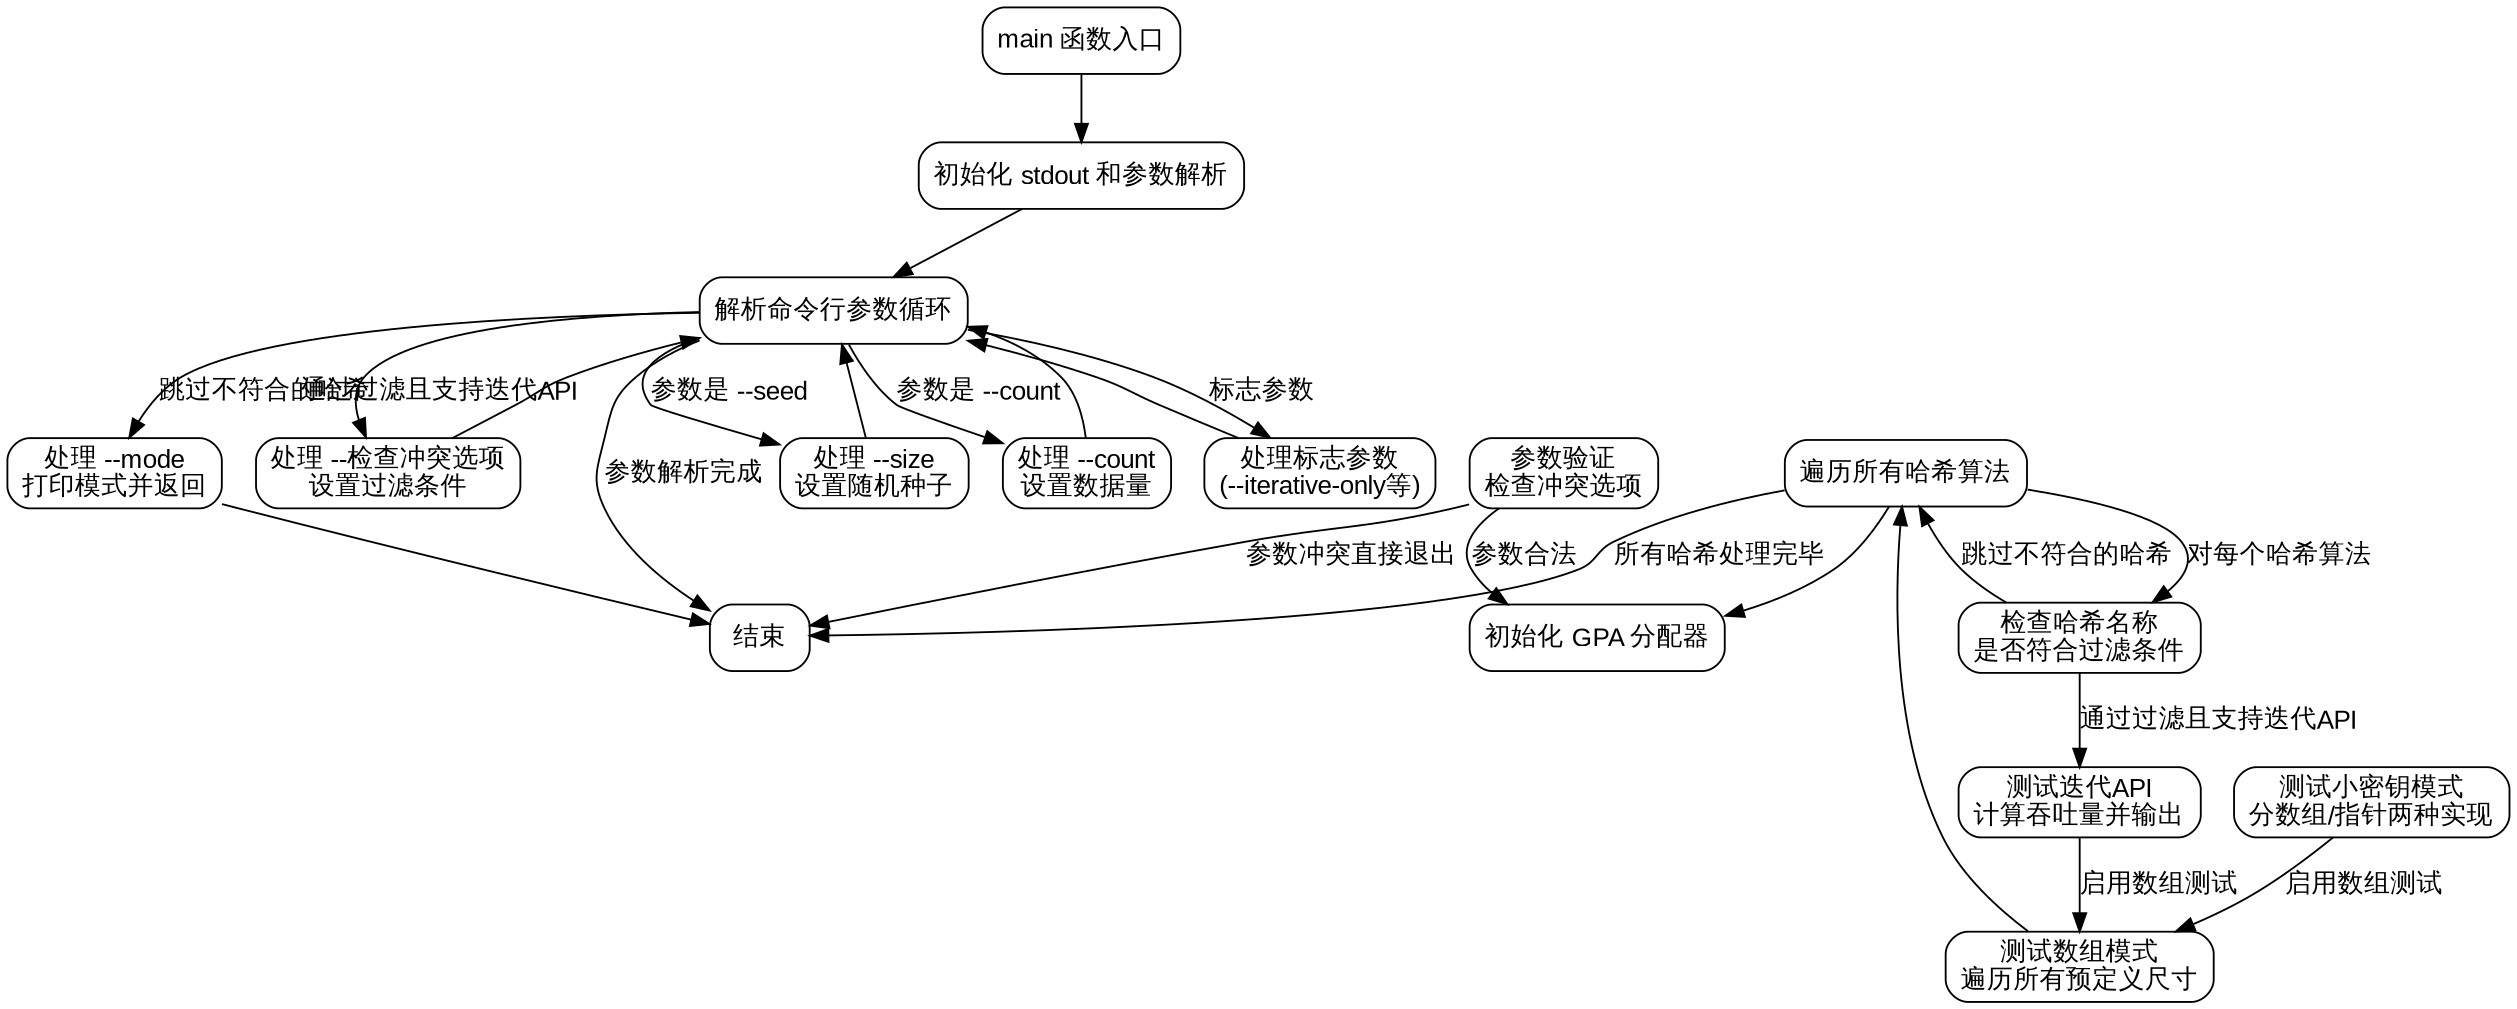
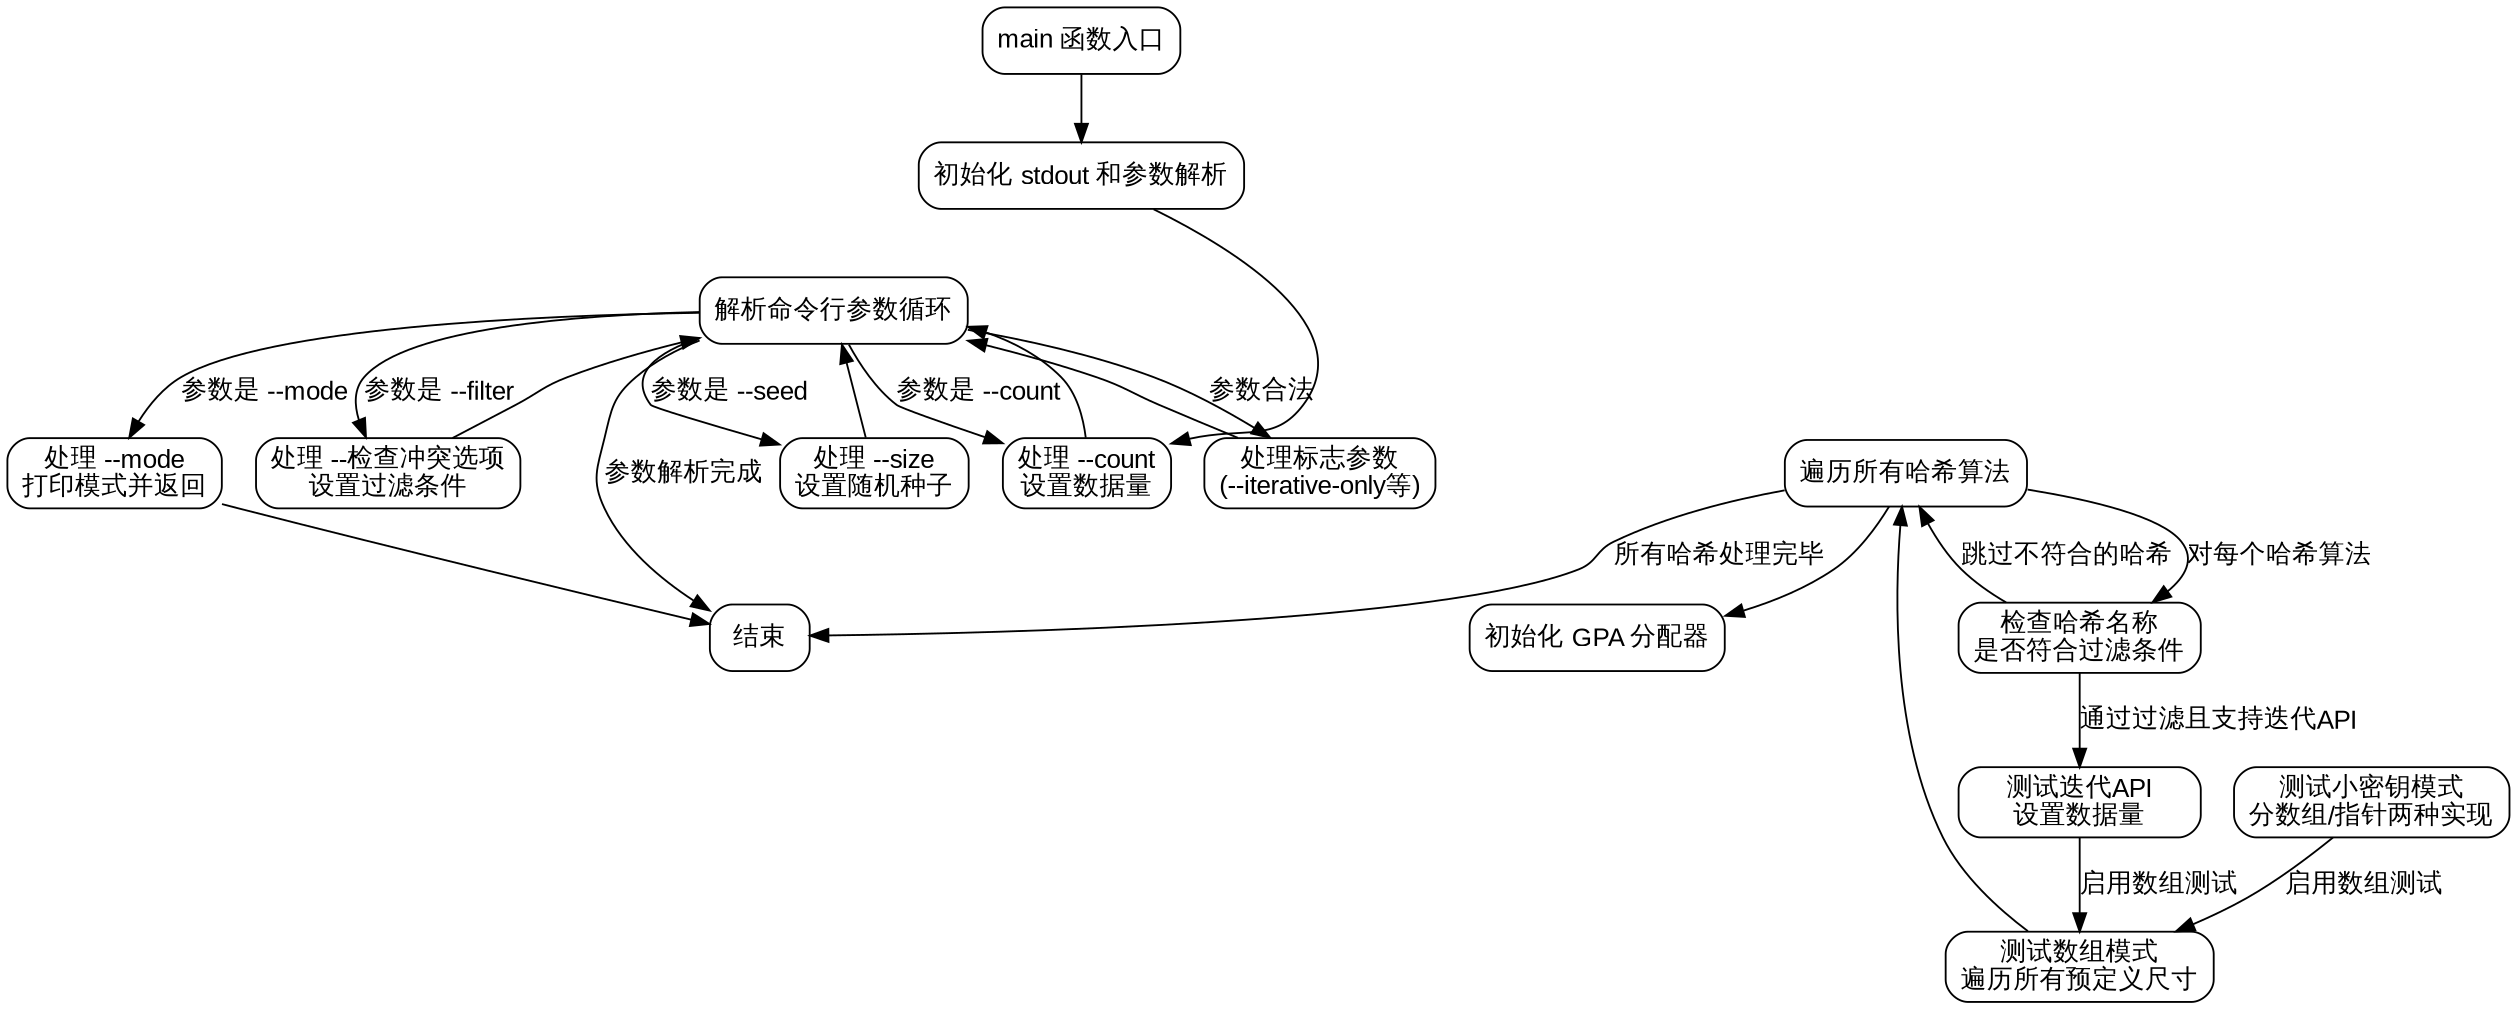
edge "初始化 stdout 和参数解析" -> "解析命令行参数循环": now "初始化 stdout 和参数解析" -> "处理 --count 设置数据量"
edge "解析命令行参数循环" -> "处理 --mode 打印模式并返回": label "跳过不符合的哈希" -> "参数是 --mode"
edge "解析命令行参数循环" -> "处理 --检查冲突选项 设置过滤条件": label "通过过滤且支持迭代API" -> "参数是 --filter"
edge "解析命令行参数循环" -> "处理标志参数 (--iterative-only等)": label "标志参数" -> "参数合法"
node "参数验证 检查冲突选项": removed
node "测试迭代API 计算吞吐量并输出": label "测试迭代API 计算吞吐量并输出" -> "测试迭代API 设置数据量"
